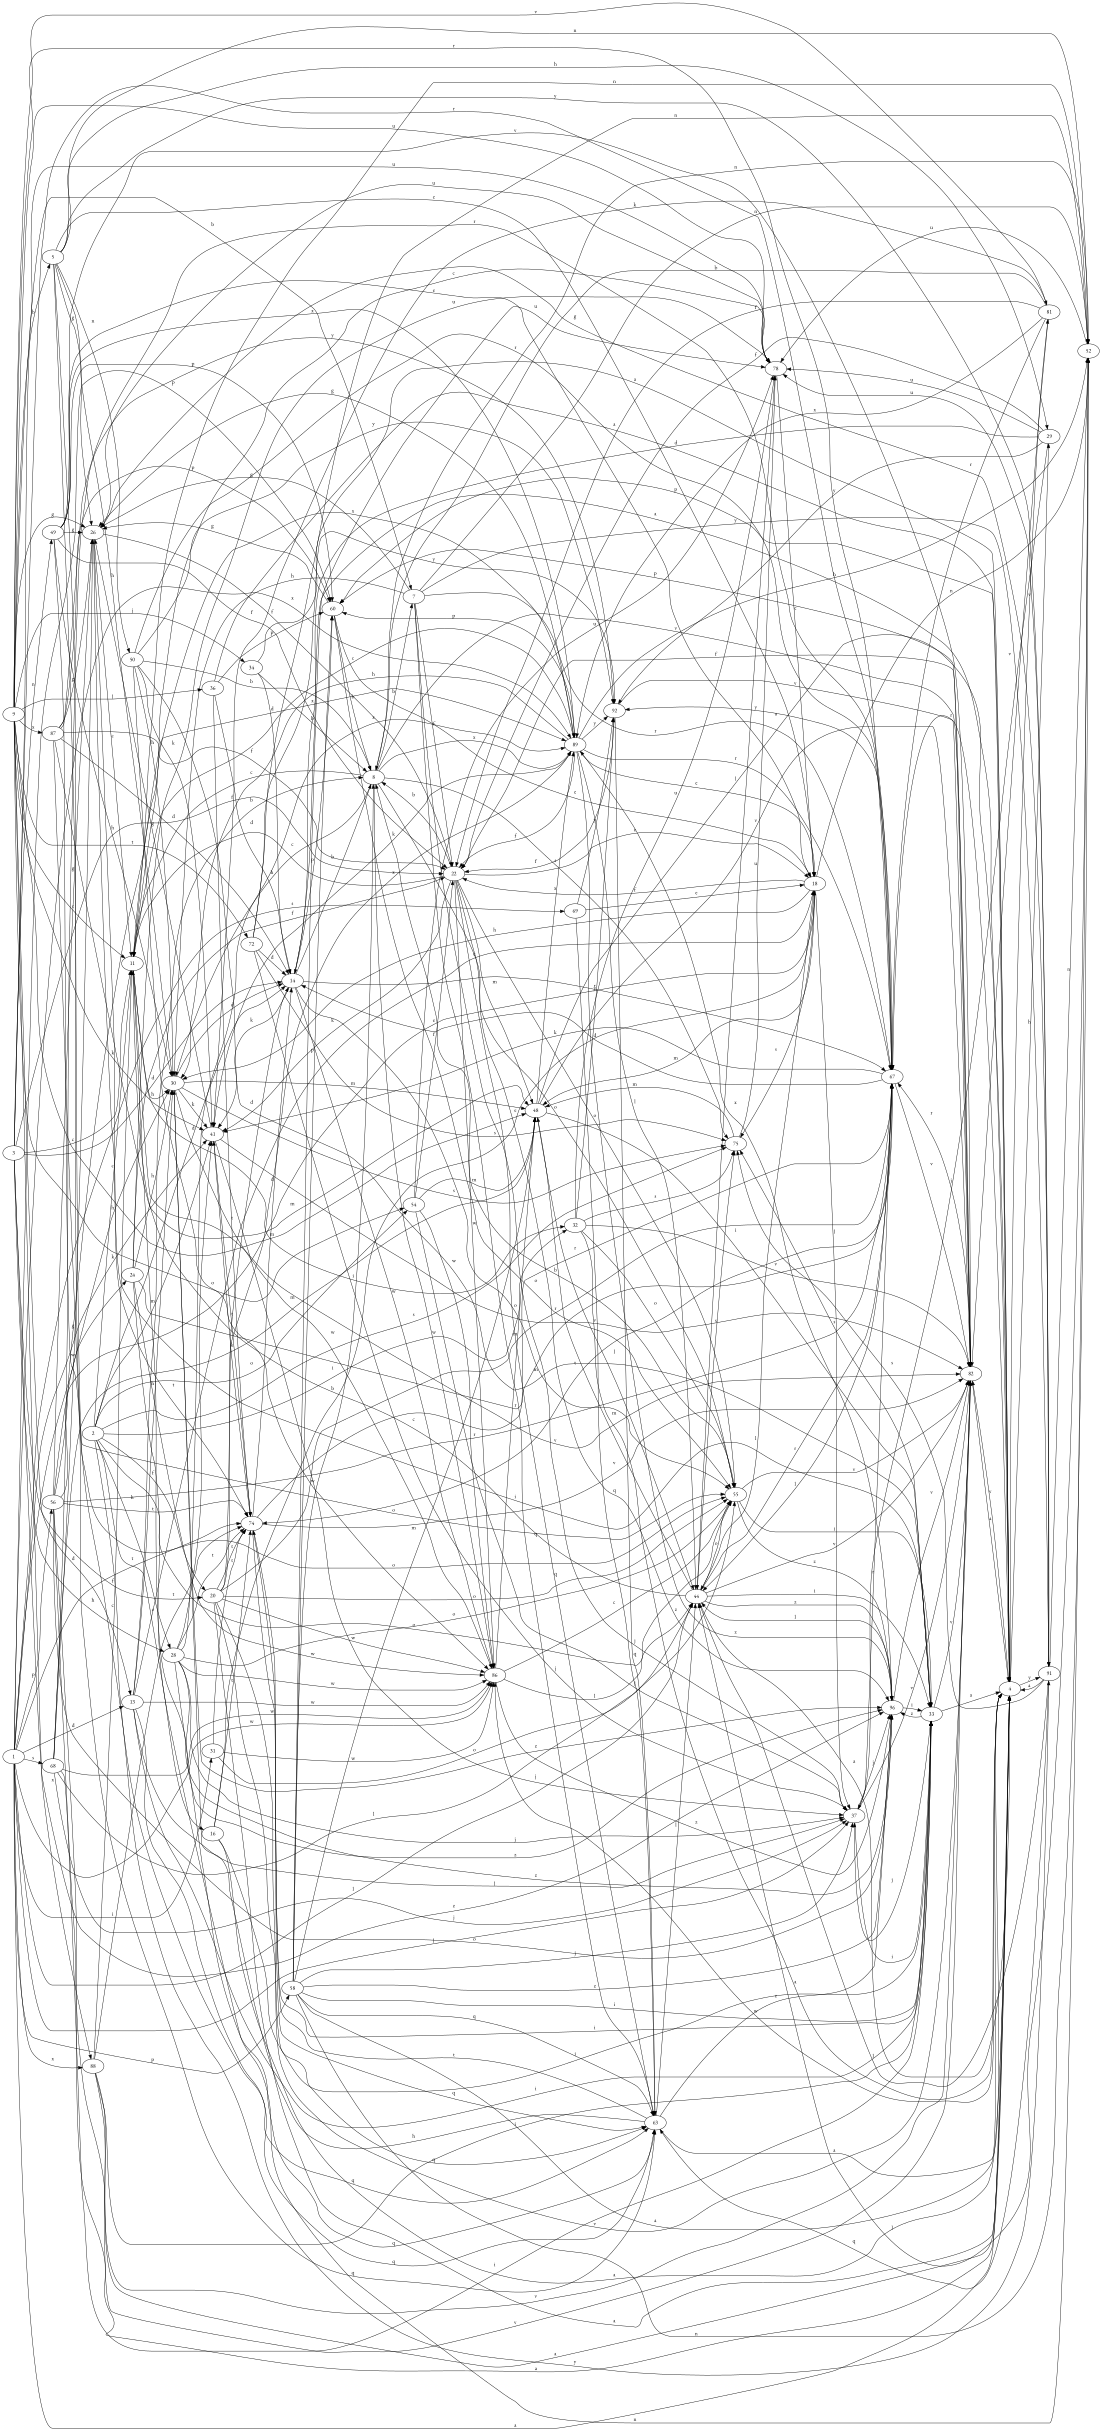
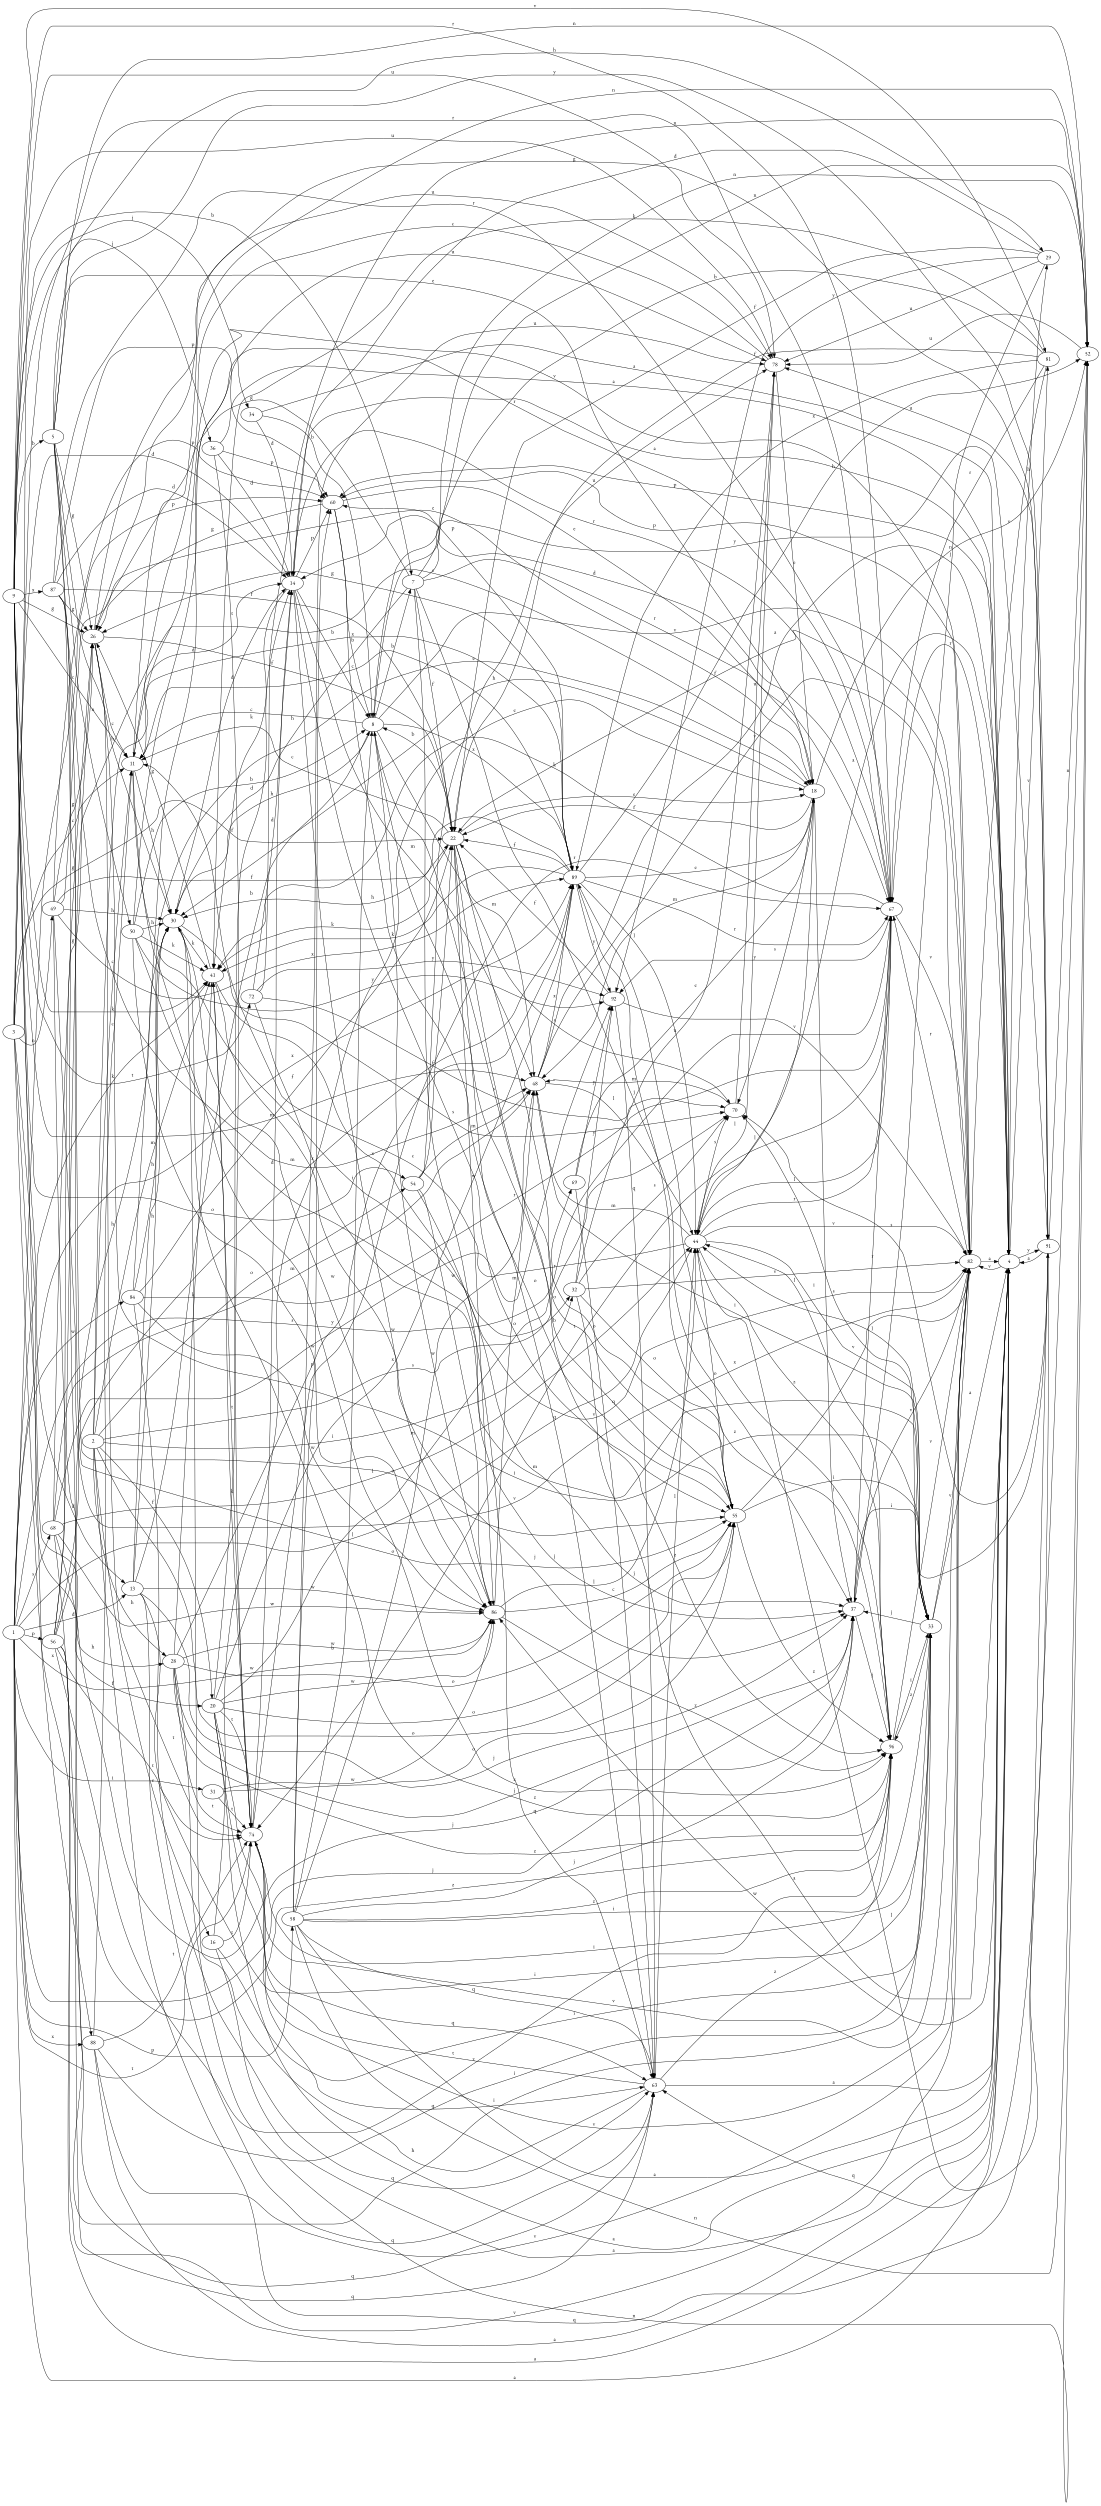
edge "30" -> "48": now "14" -> "48"
node "75": label "75" -> "70"
node "24": label "24" -> "84"
edge "56" -> "67": removed, label "r"
edge "56" -> "96": label "o" -> "z"
edge "2" -> "91": label "y" -> "q"
